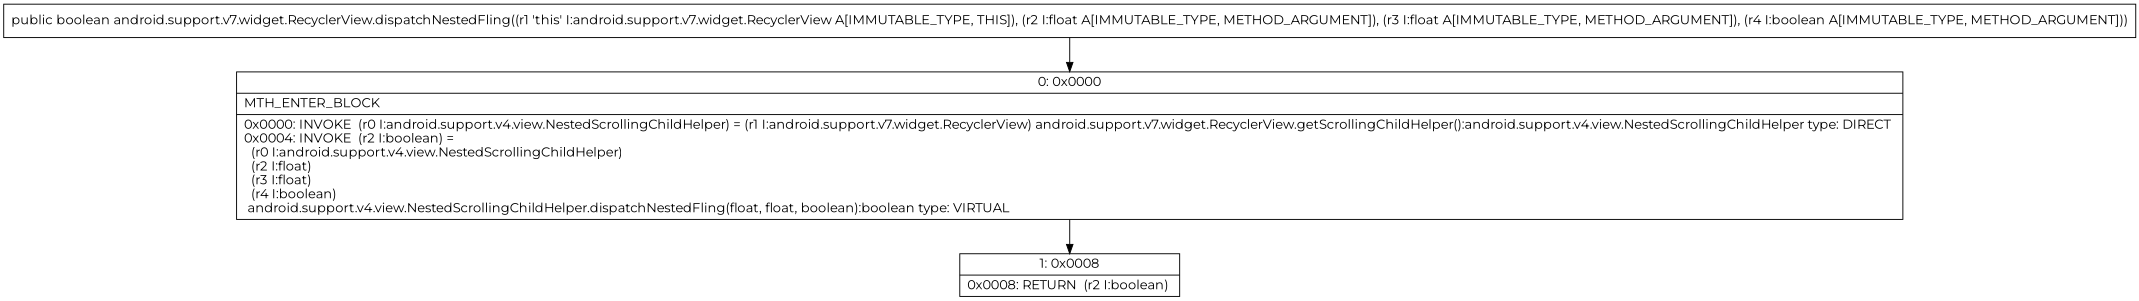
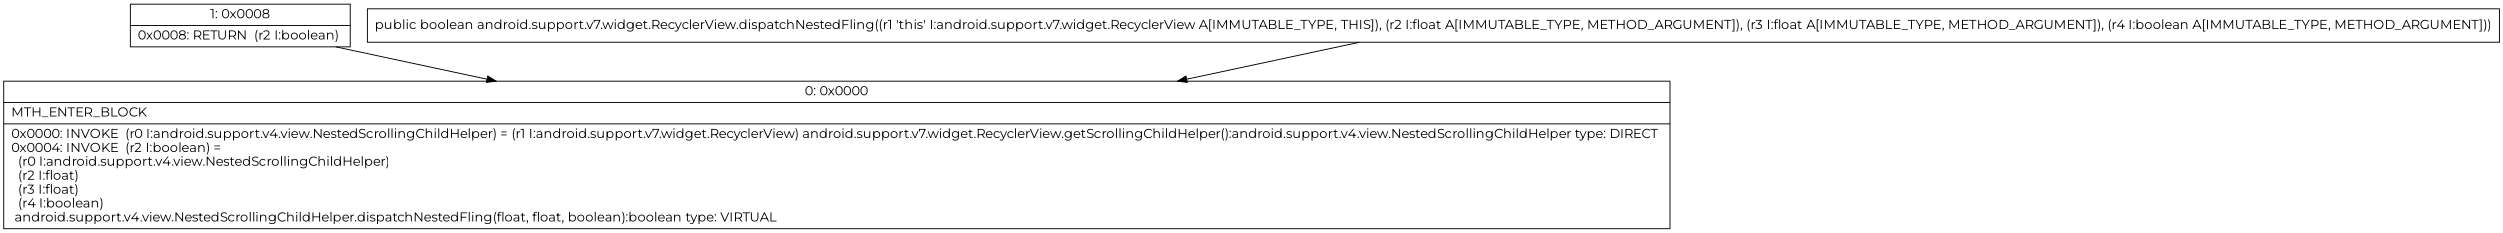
edge "0: 0x0000" -> "1: 0x0008": reversed
